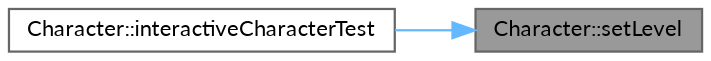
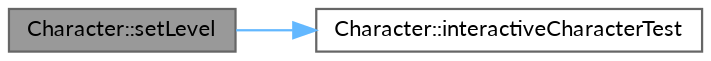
edge "Character::interactiveCharacterTest" -> "Character::setLevel": reversed
